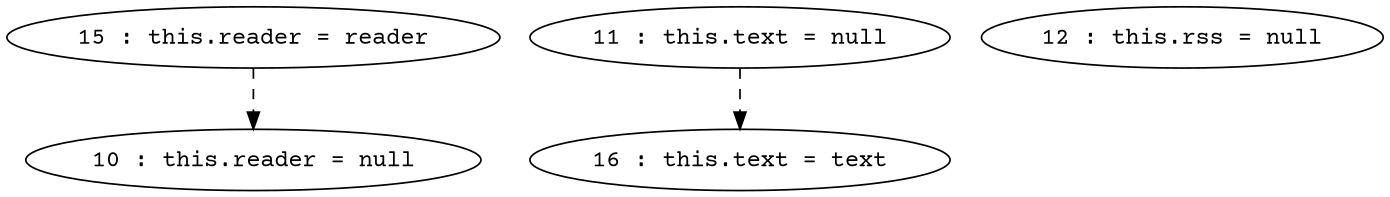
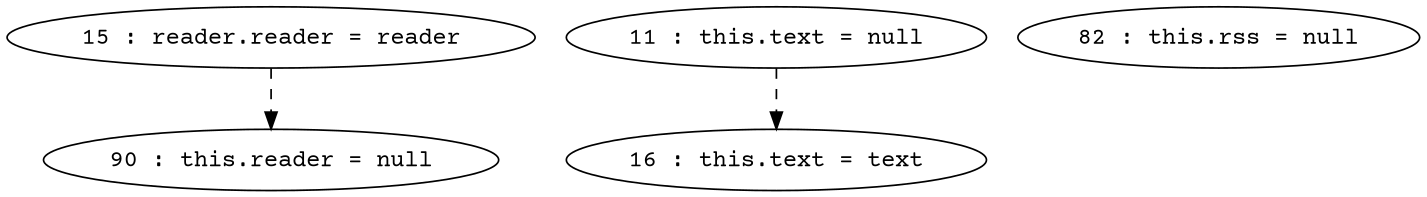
node "15 : this.reader = reader": label "15 : this.reader = reader" -> "15 : reader.reader = reader"
node "12 : this.rss = null": label "12 : this.rss = null" -> "82 : this.rss = null"
node "10 : this.reader = null": label "10 : this.reader = null" -> "90 : this.reader = null"
